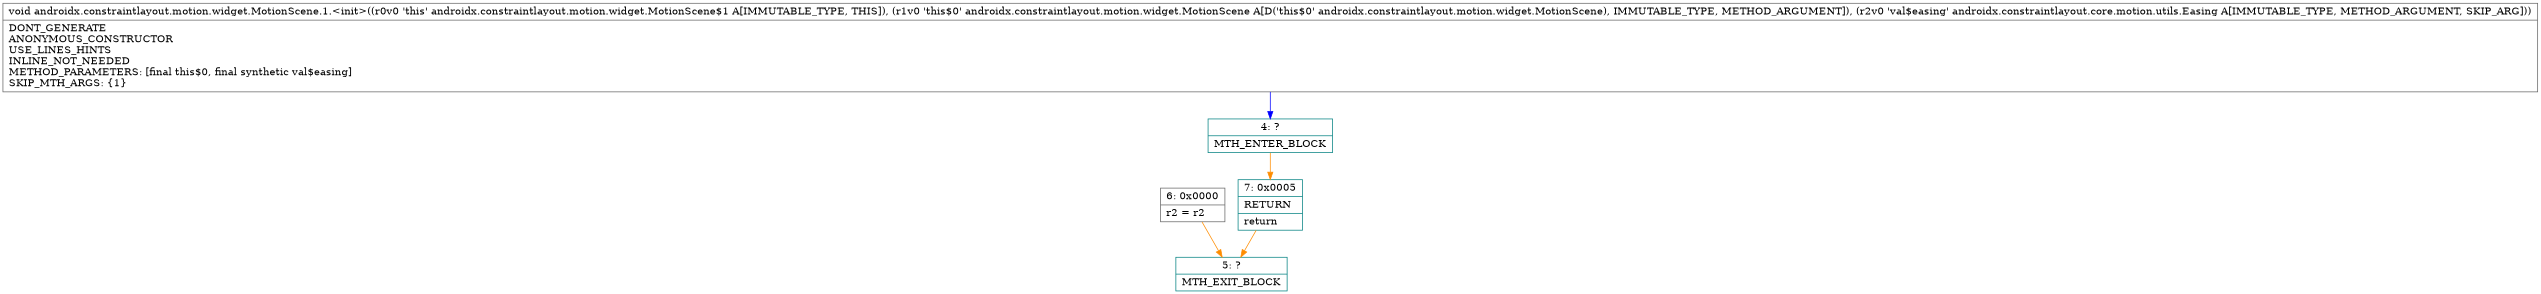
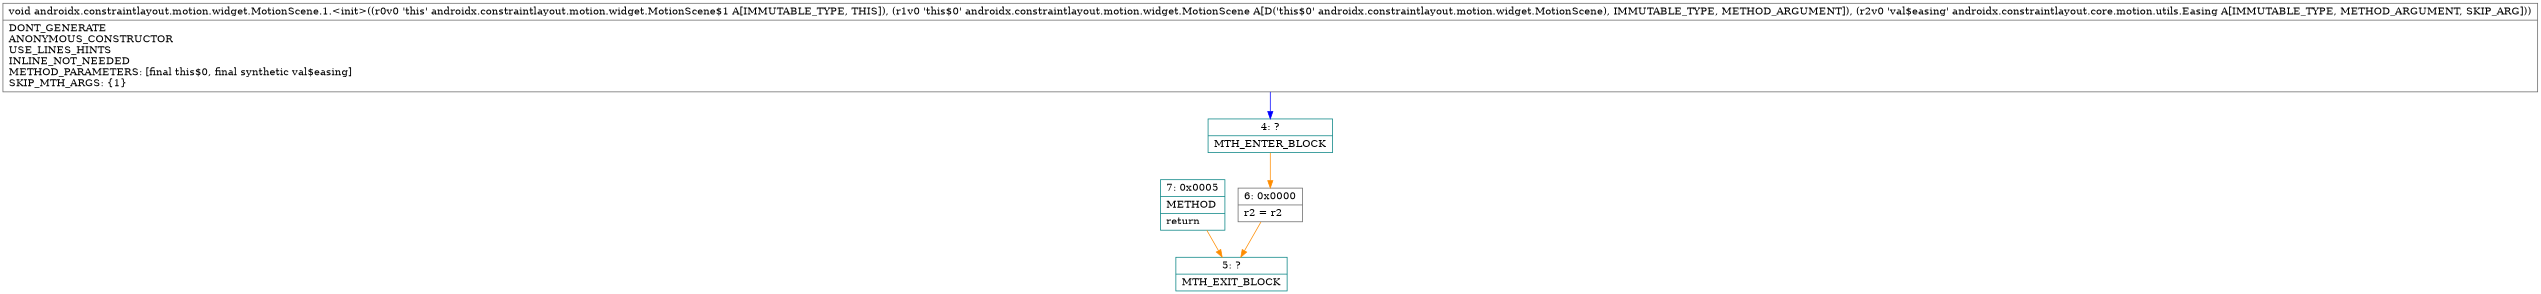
edge "4: ?" -> "7: 0x0005": now "4: ?" -> "6: 0x0000"
node "7: 0x0005": text "RETURN" -> "METHOD"
